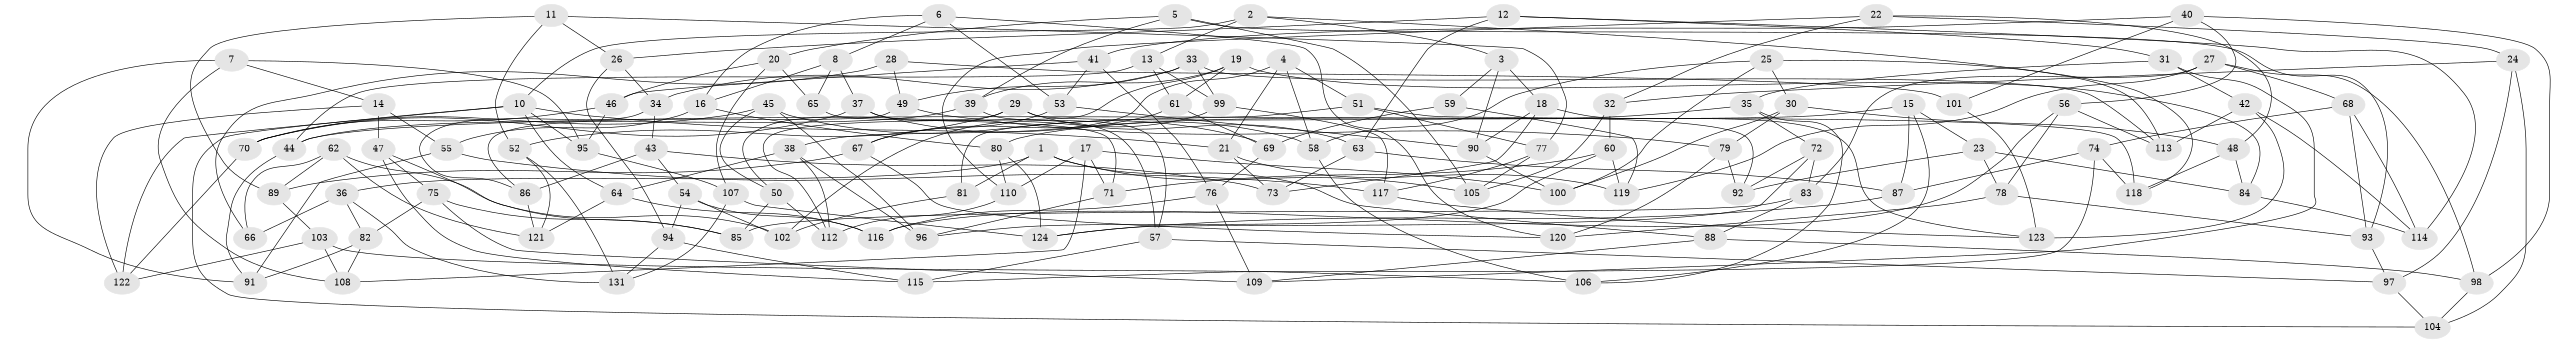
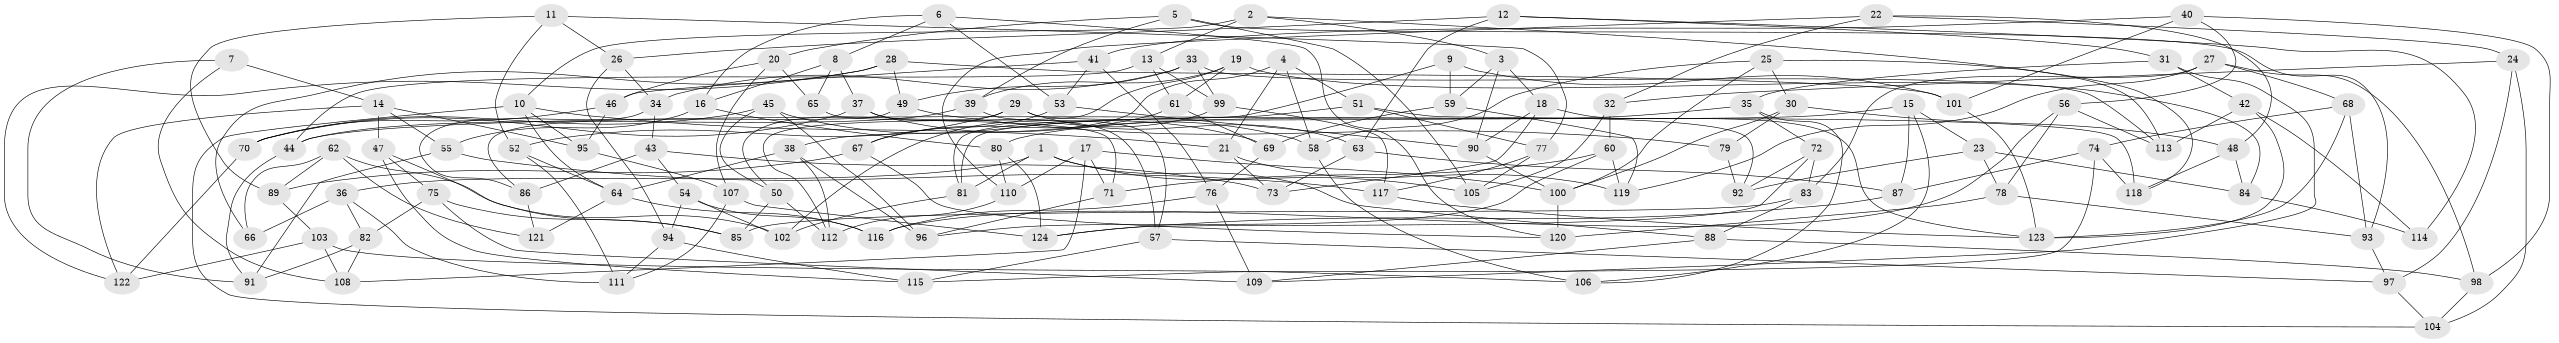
node "9": added
edge "7" -- "95": now "14" -- "95"
edge "10" -- "122": now "28" -- "122"
edge "68" -- "114": now "68" -- "123"
edge "52" -- "121": now "52" -- "64"
edge "79" -- "120": now "100" -- "120"
node "131": label "131" -> "111"
